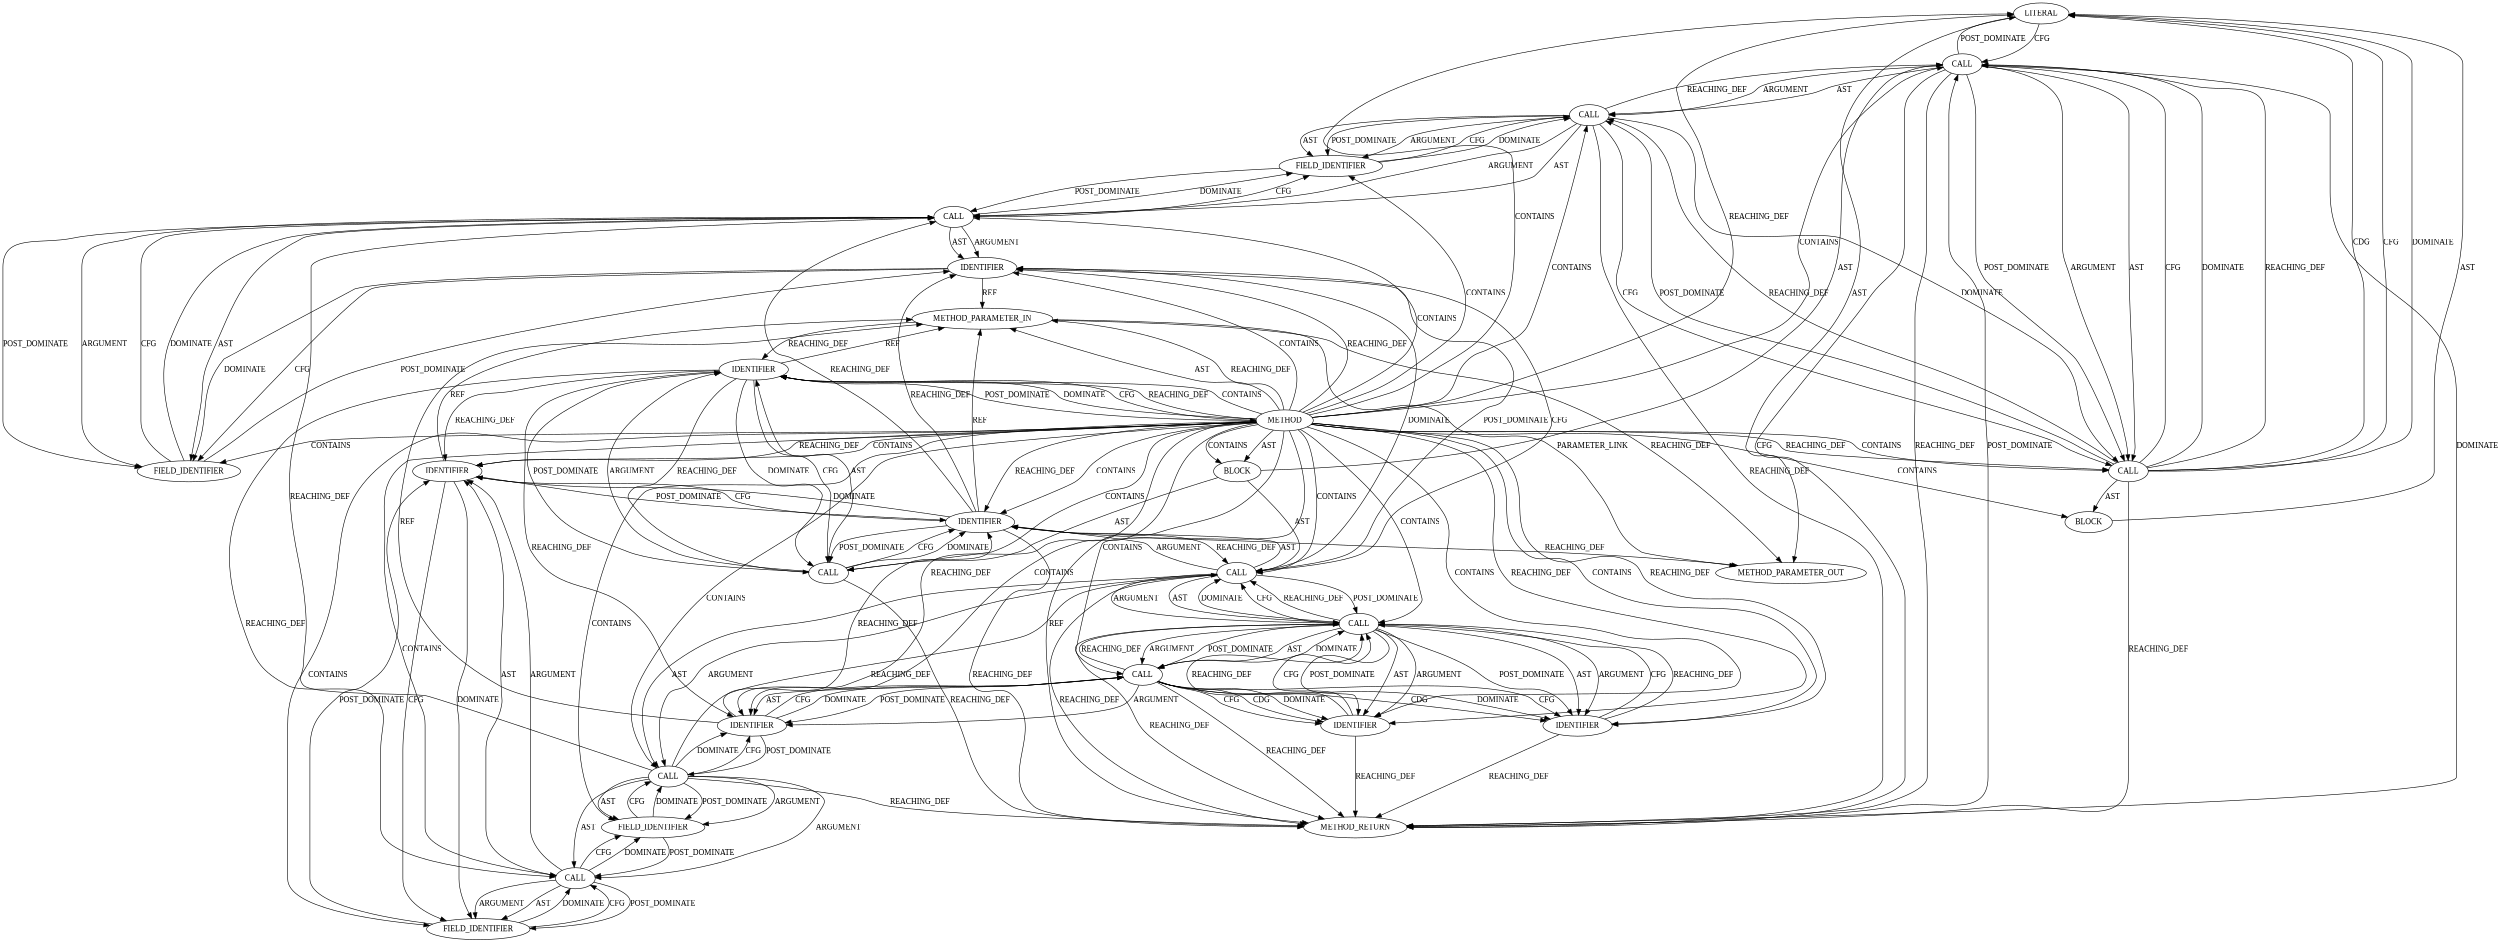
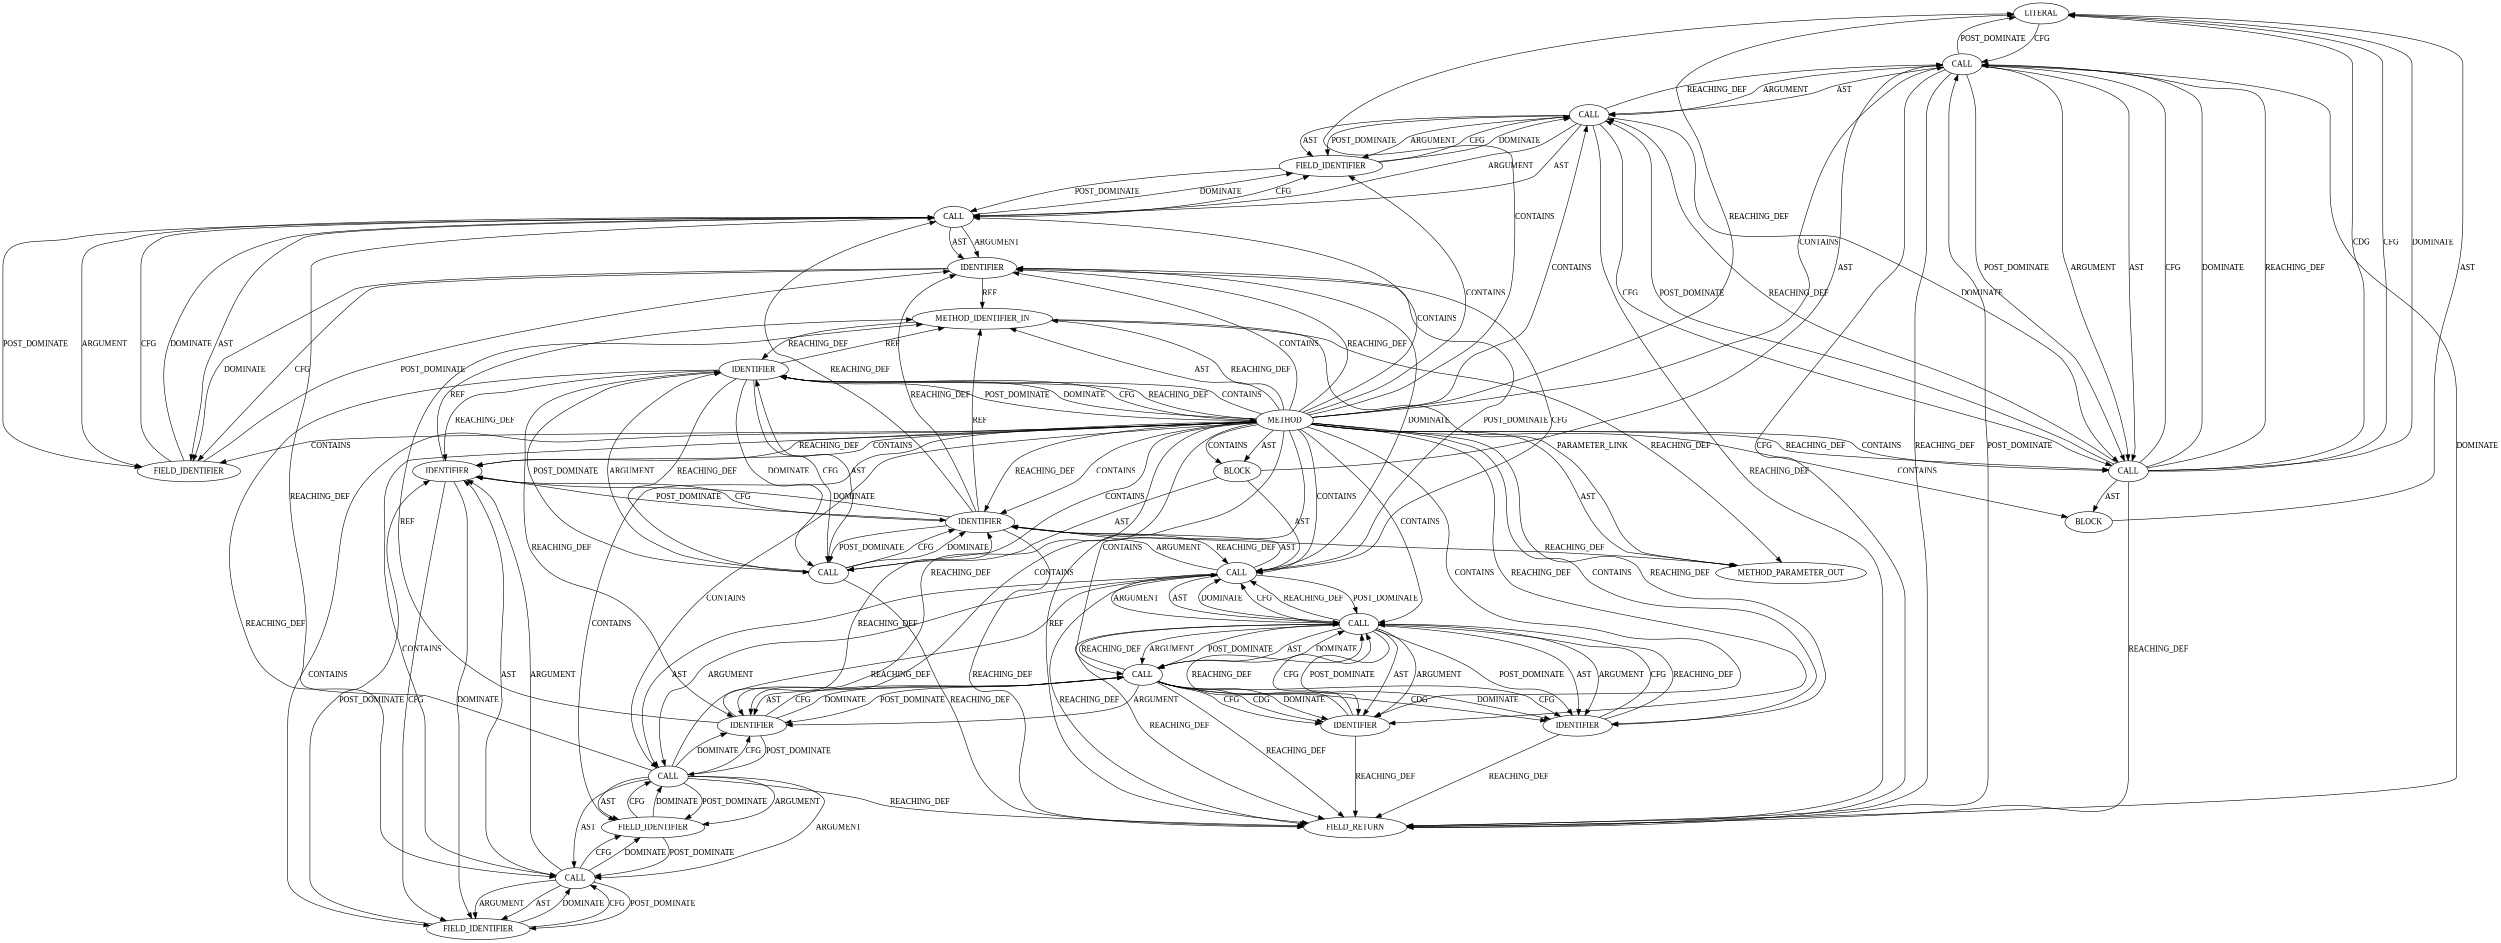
edge "LITERAL" -> "METHOD_PARAMETER_OUT": now "METHOD" -> "METHOD_PARAMETER_OUT"
node "METHOD_PARAMETER_IN": label "METHOD_PARAMETER_IN" -> "METHOD_IDENTIFIER_IN"
node "METHOD_RETURN": label "METHOD_RETURN" -> "FIELD_RETURN"
